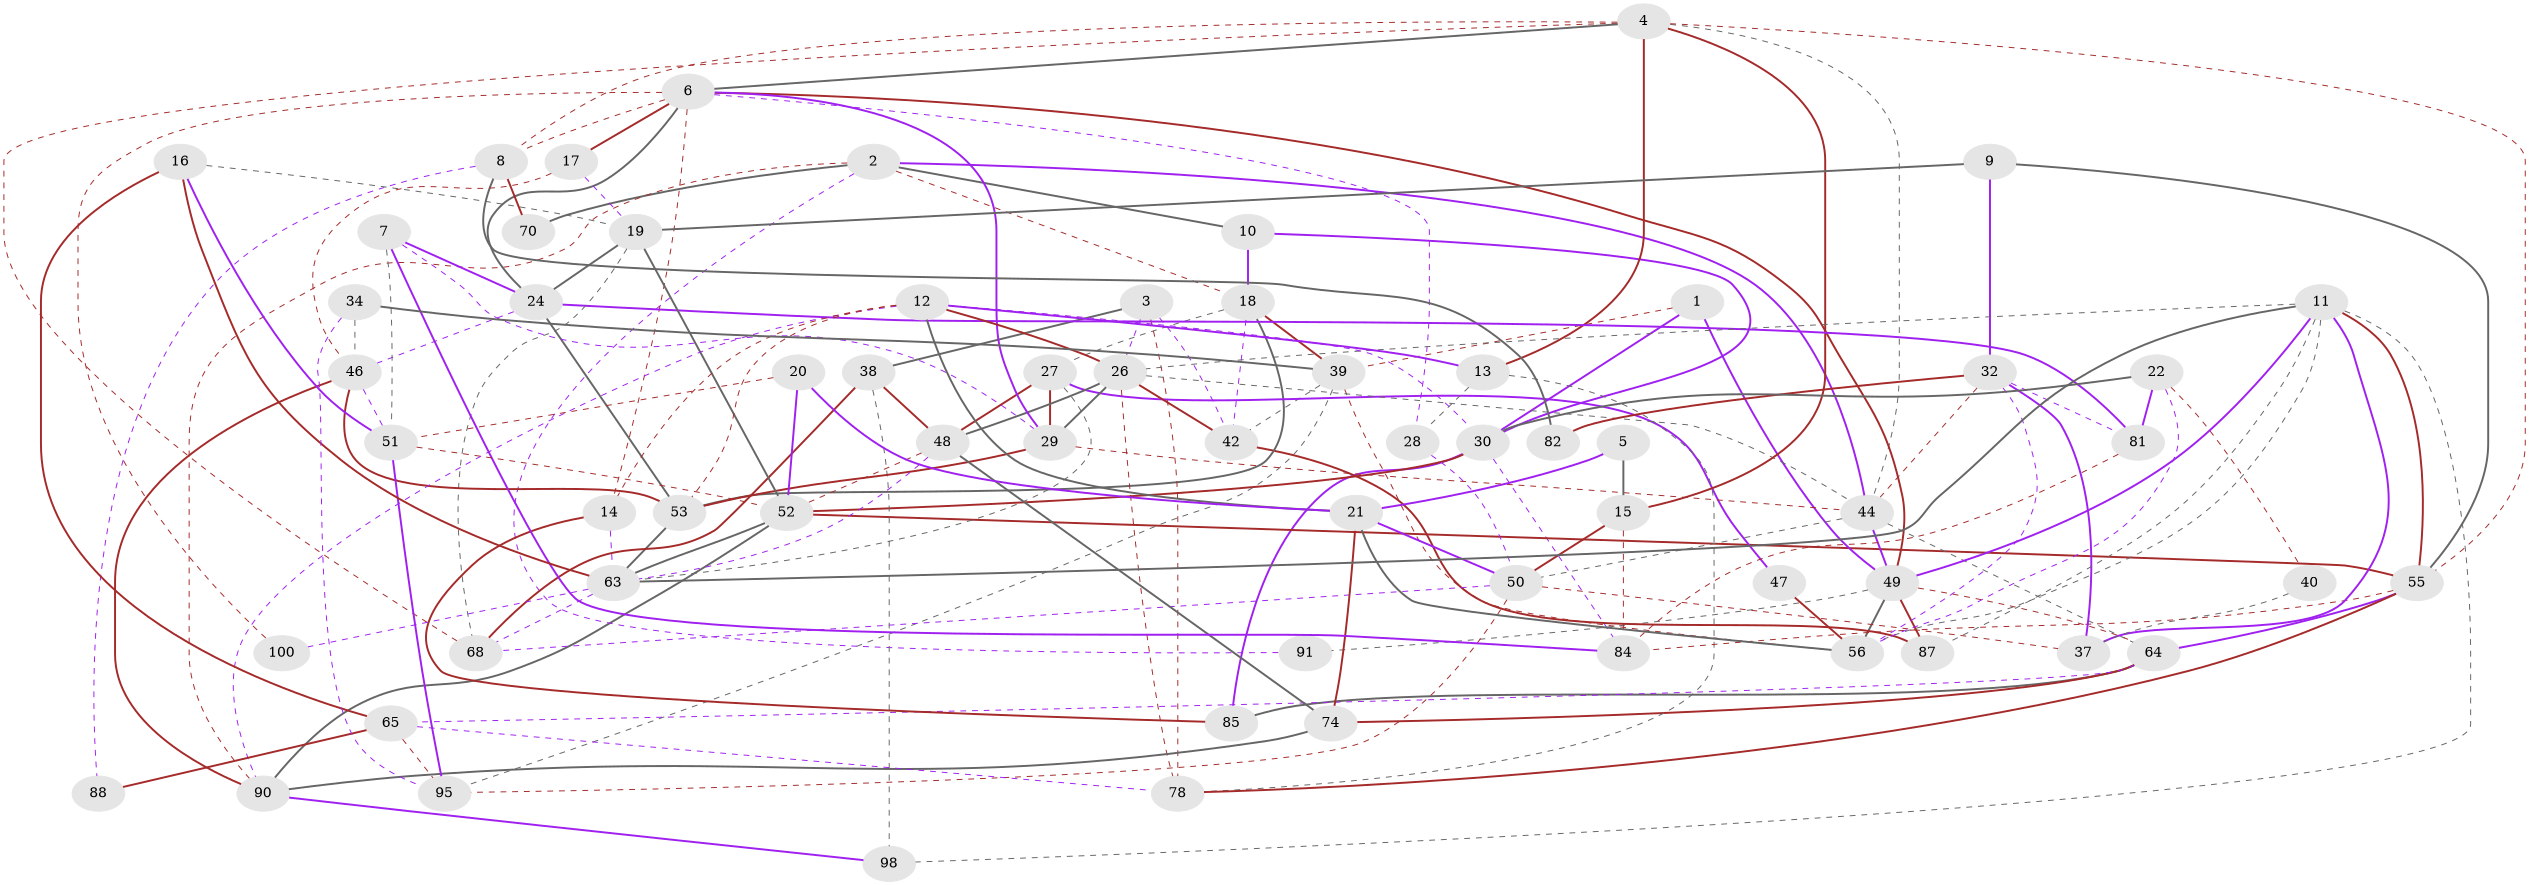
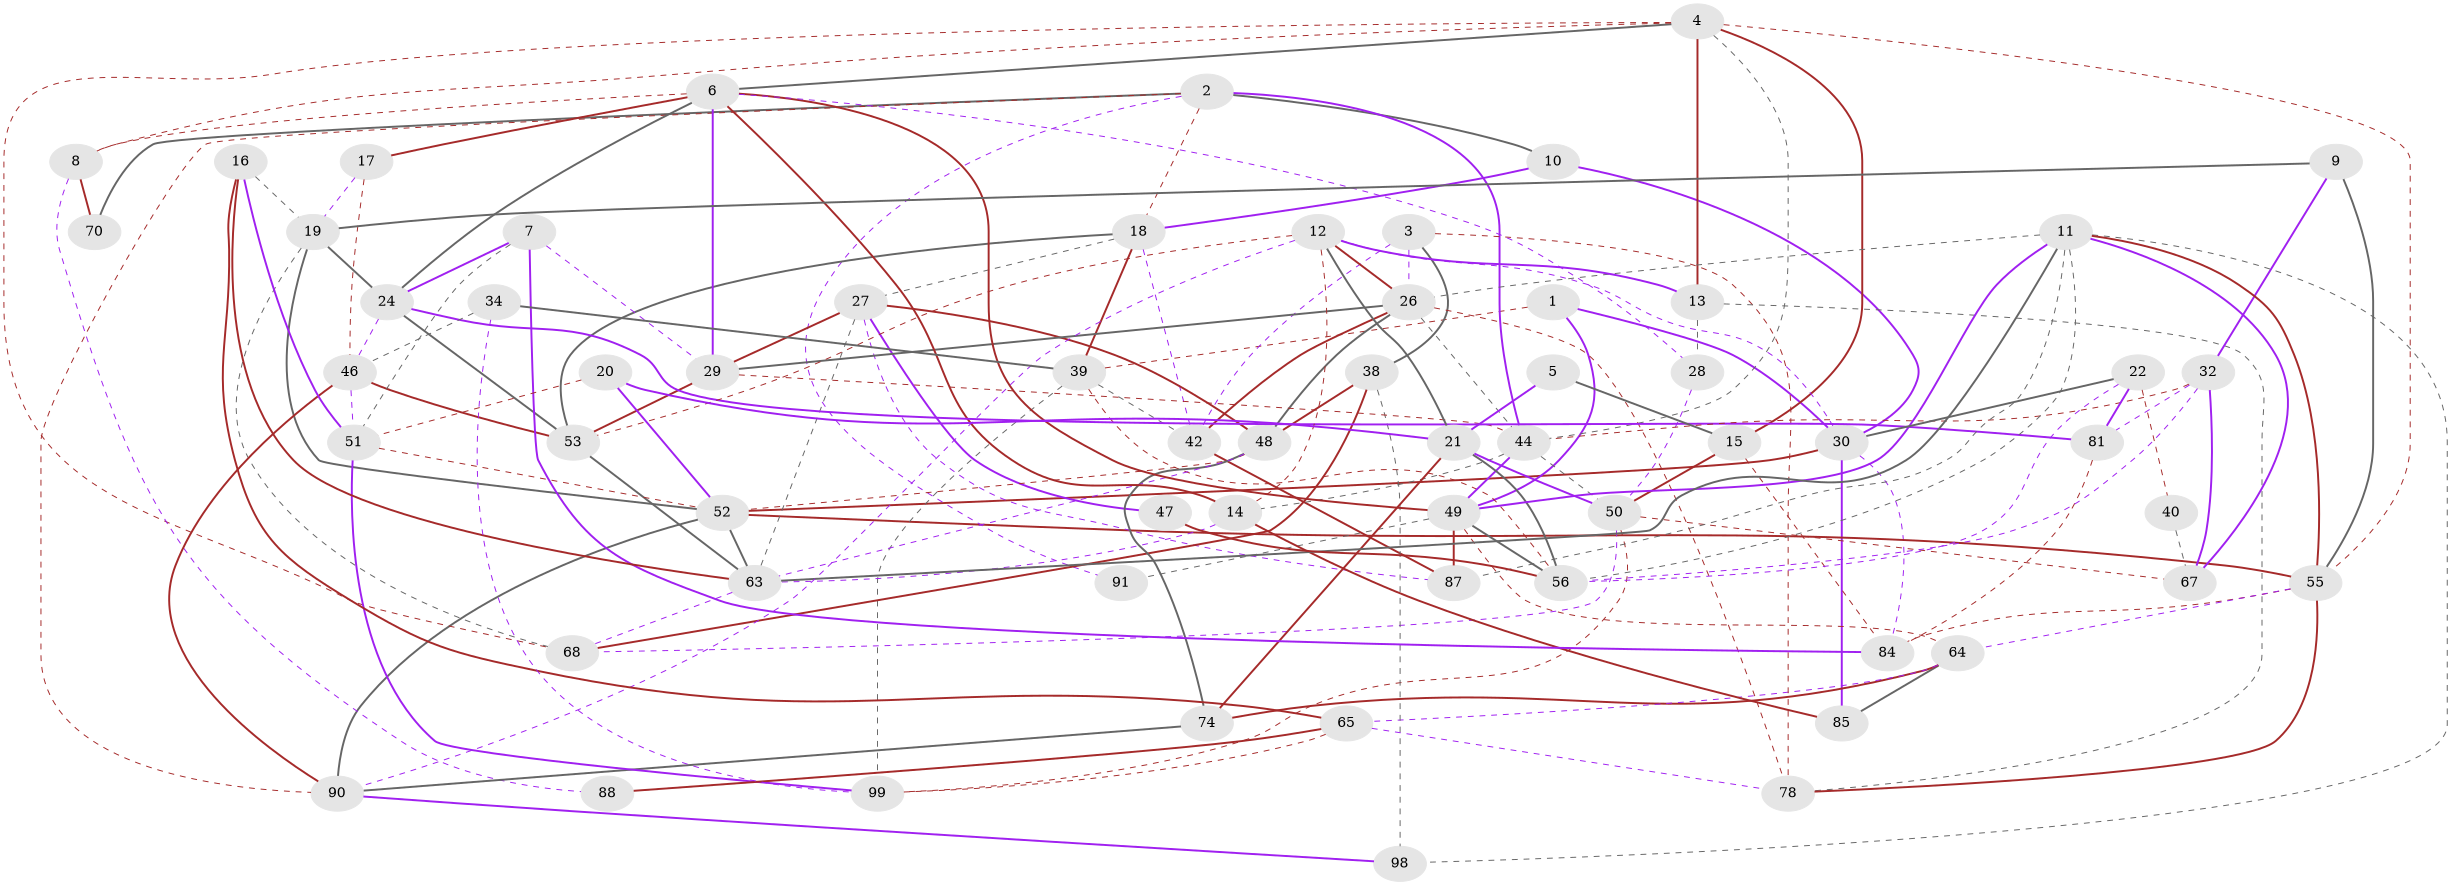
edge "6" -- "14": style dashed -> bold
node "82": removed
edge "27" -- "87": added
edge "44" -- "64": now "44" -- "14"
edge "55" -- "64": style bold -> dashed
node "100": removed
node "37": label "37" -> "67"
node "95": label "95" -> "99"
